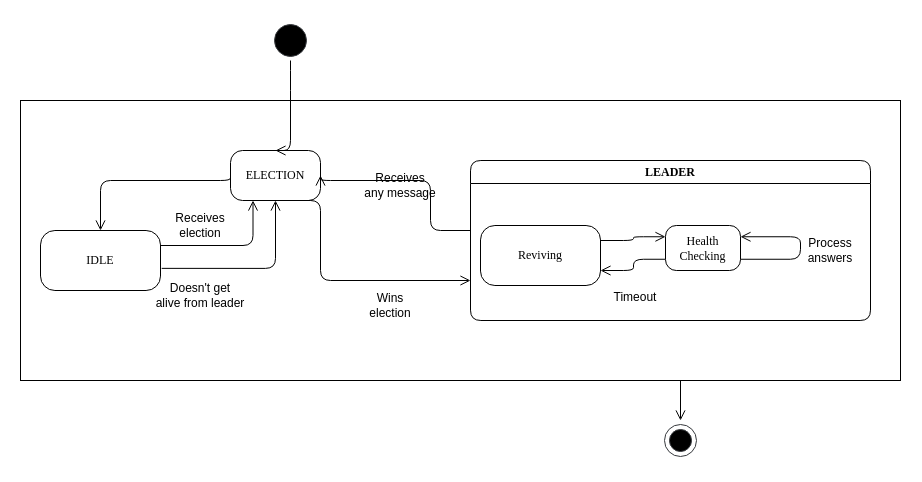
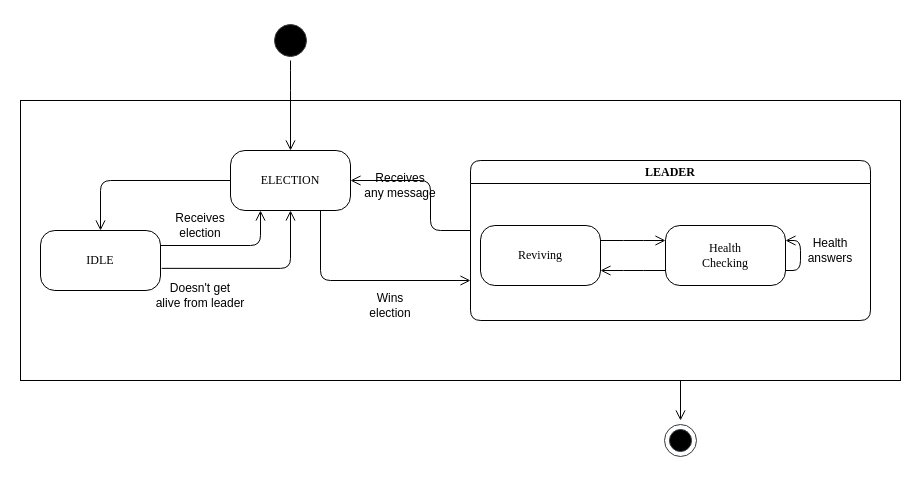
node "ELECTION": size 90x50 -> 120x60
node "Health Checking": size 75x45 -> 120x60
node "Process answers": label "Process answers" -> "Health answers"
node "Timeout": removed
